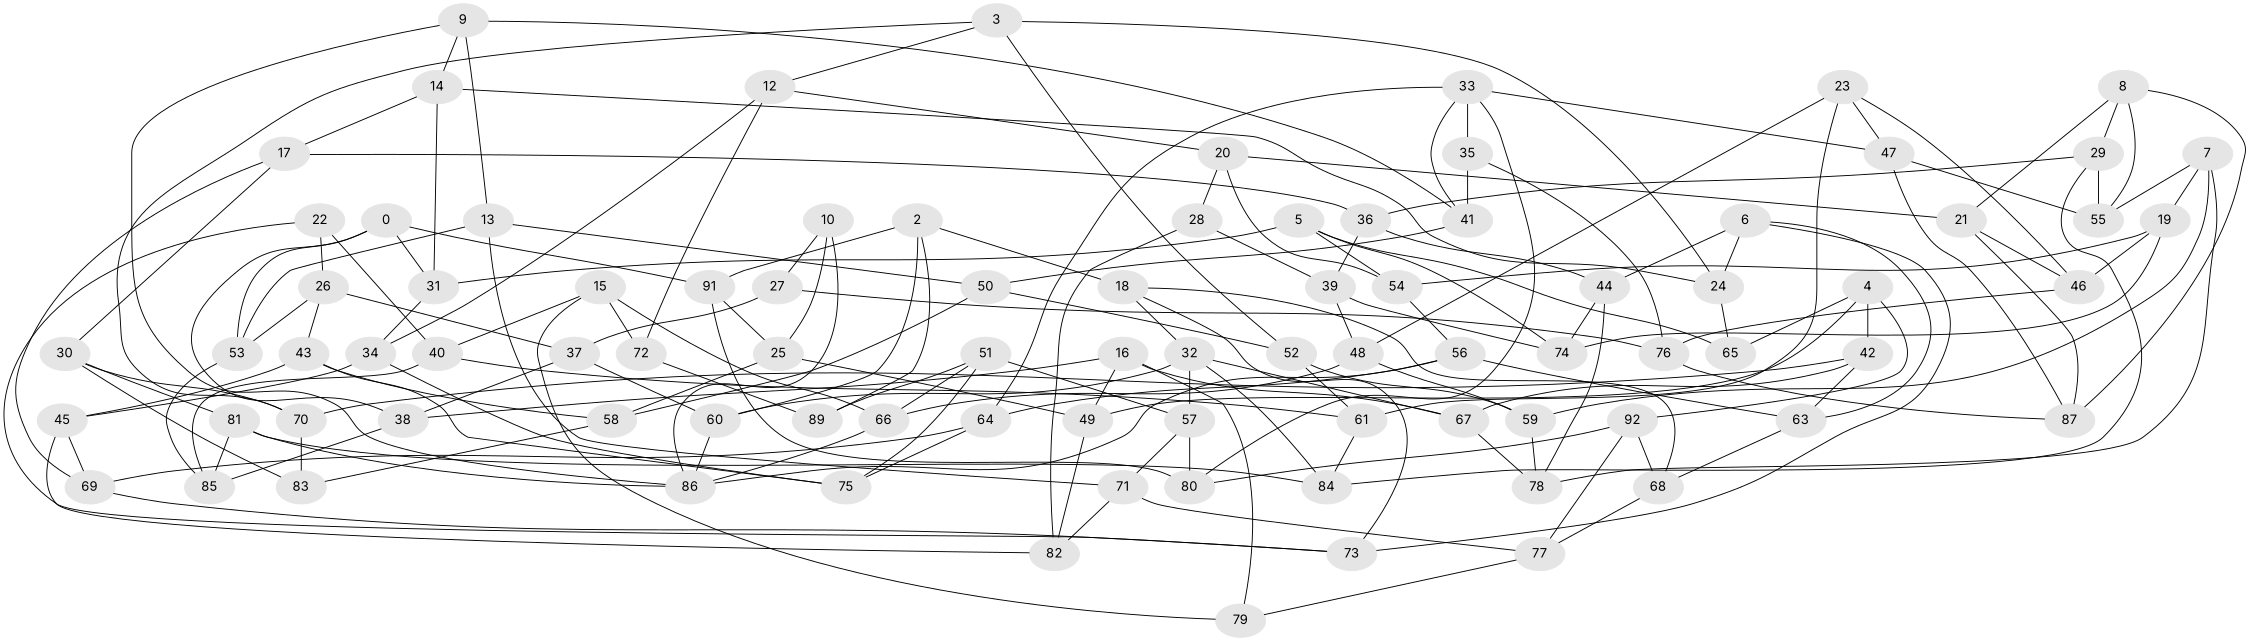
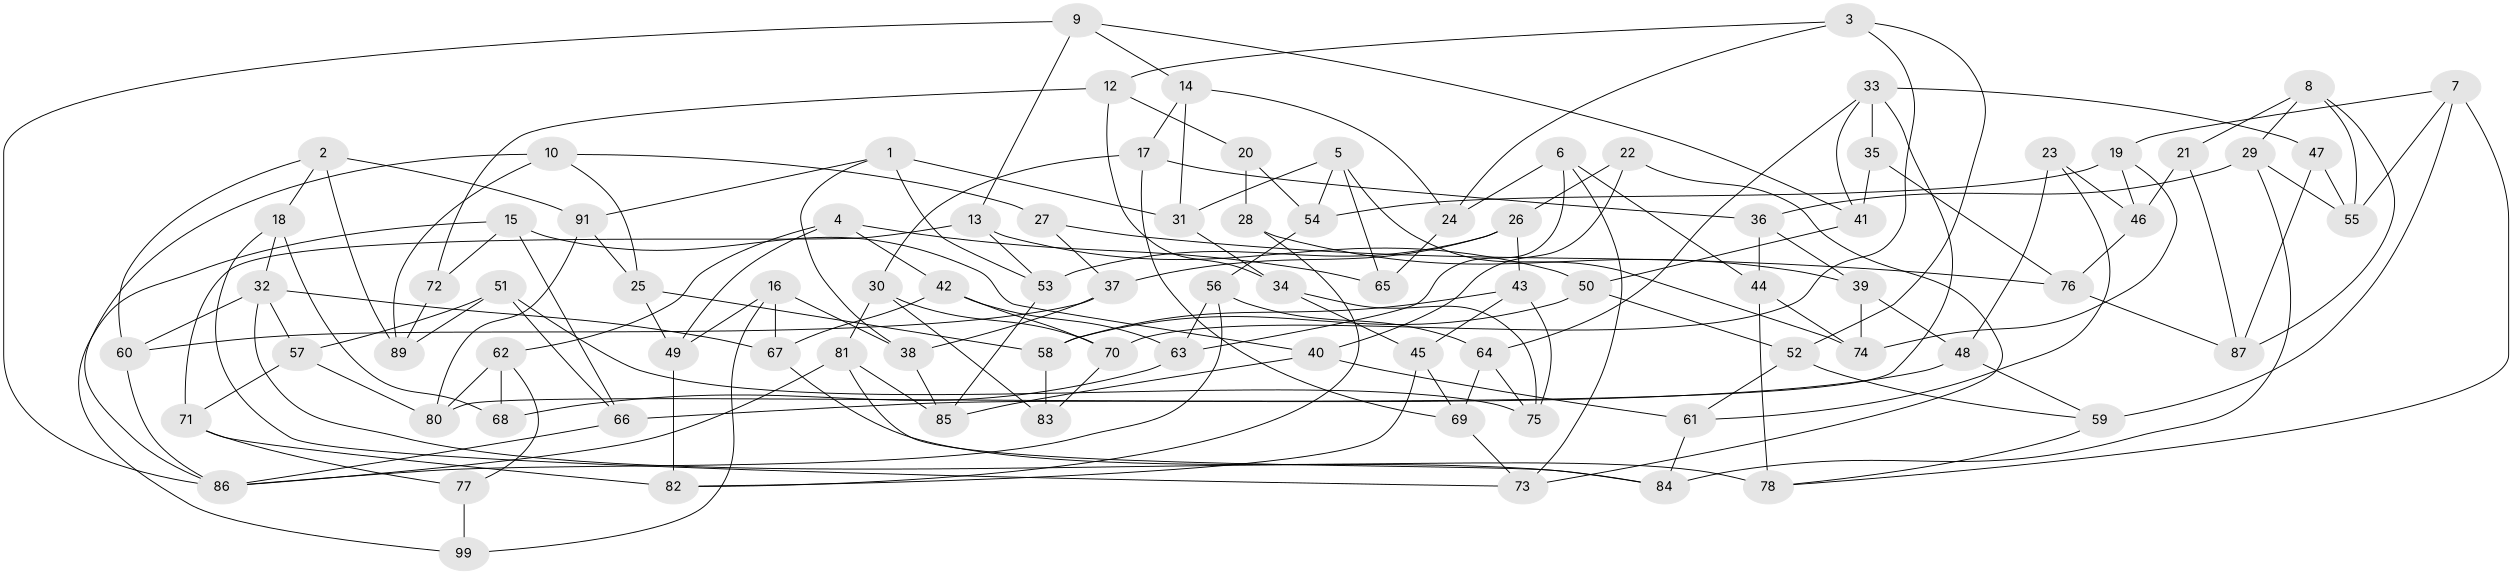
edge "23" -- "47": removed
edge "20" -- "21": removed
node "0": label "0" -> "1"
edge "10" -- "89": added
node "92": label "92" -> "62"
edge "68" -- "77": removed
node "79": label "79" -> "99"
